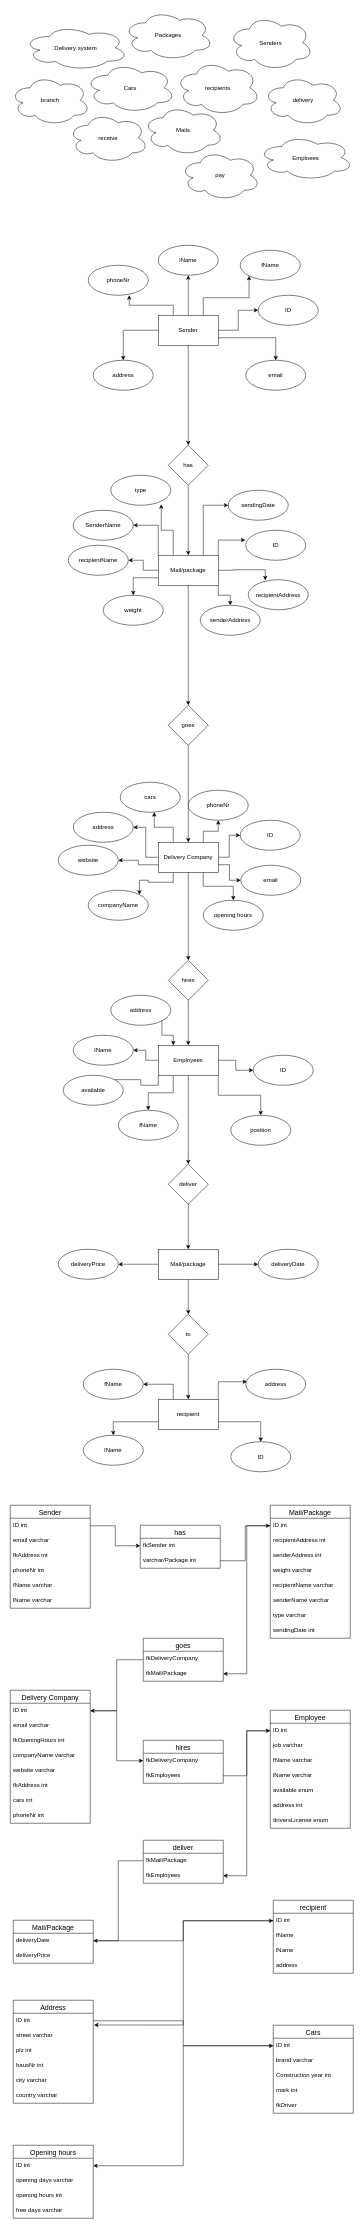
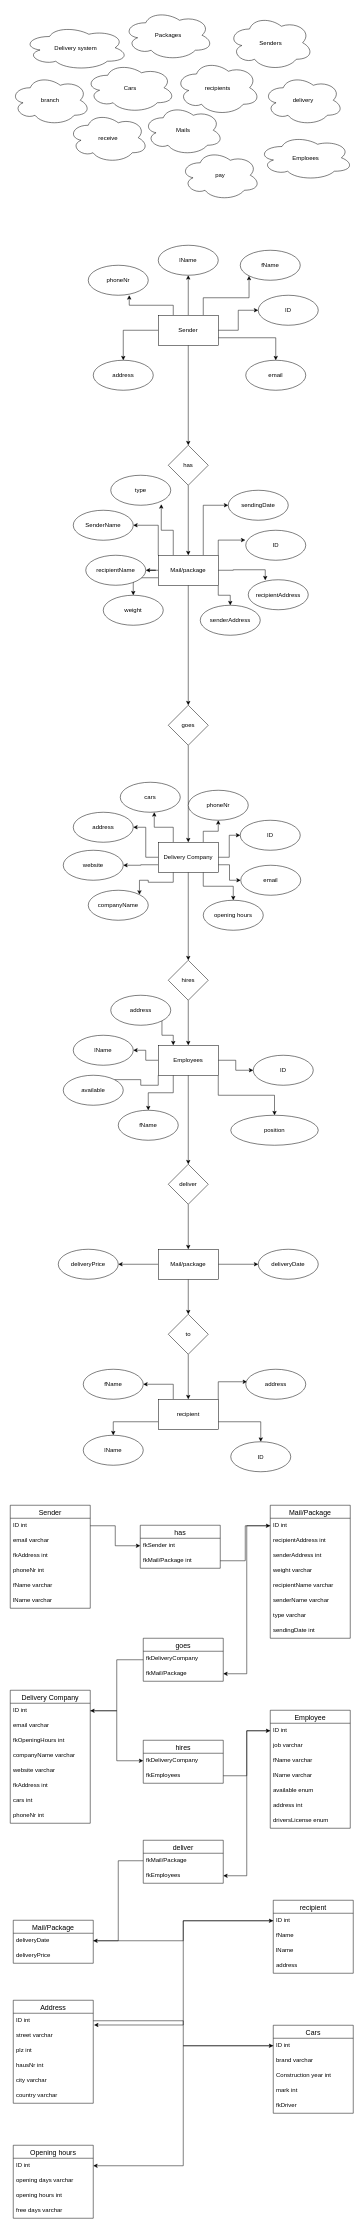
node "recipientName": moved (98, 560) -> (116, 570)
node "website": moved (88, 860) -> (93, 865)
node "position": size 60x30 -> 88x30
node "varchar/Package int": label "varchar/Package int" -> "fkMail/Package int"
